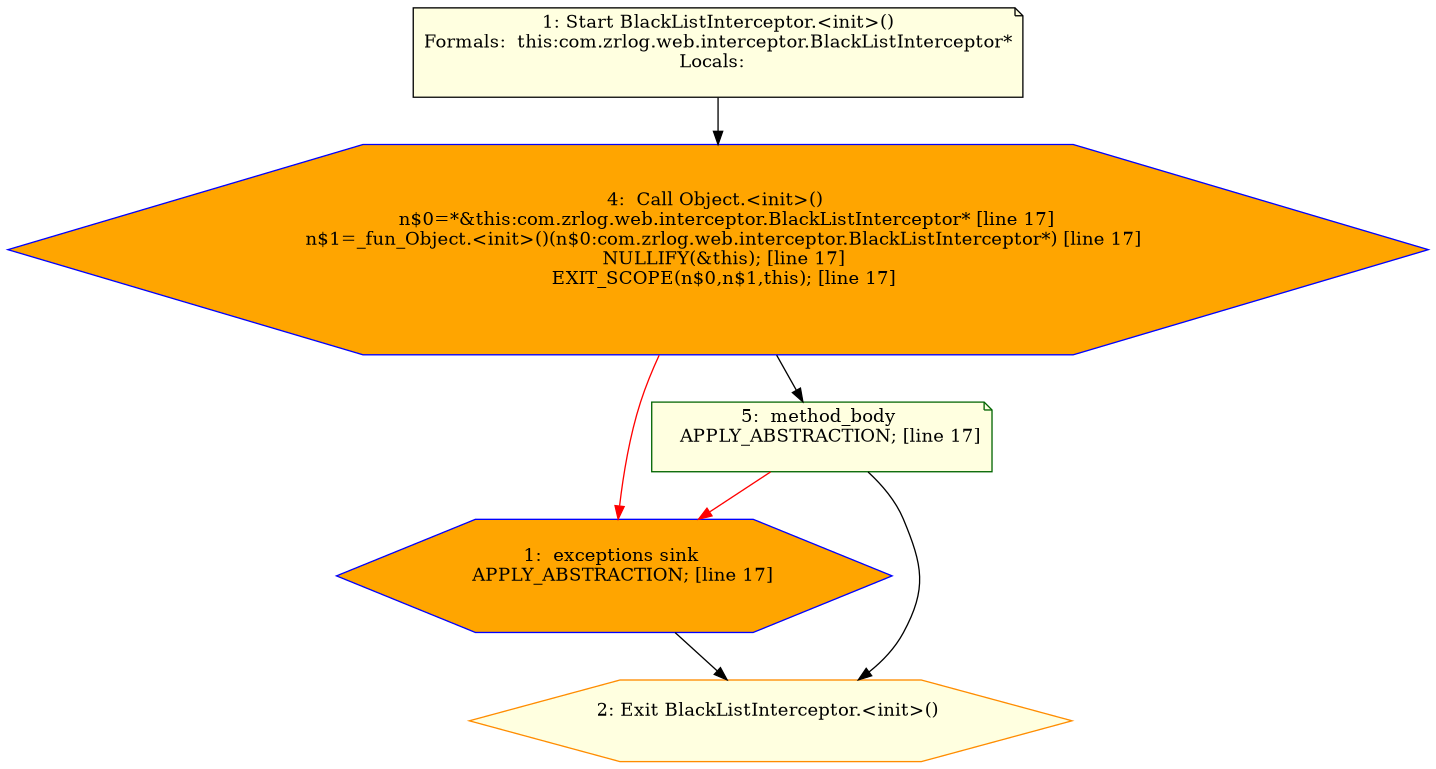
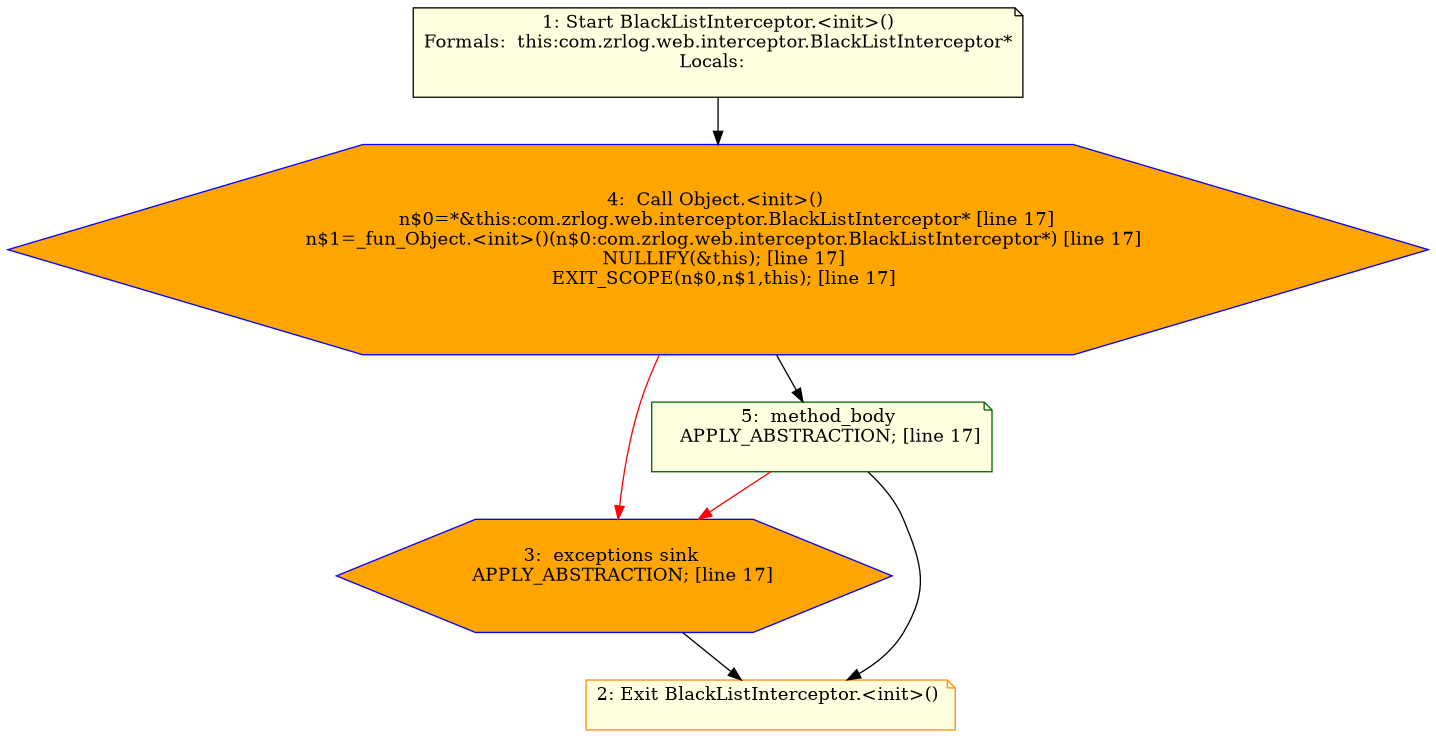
node "1:  exceptions sink APPLY_ABSTRACTION; [line 17]": label "1:  exceptions sink APPLY_ABSTRACTION; [line 17]" -> "3:  exceptions sink APPLY_ABSTRACTION; [line 17]"
node "2: Exit BlackListInterceptor.<init>()": shape hexagon -> note
